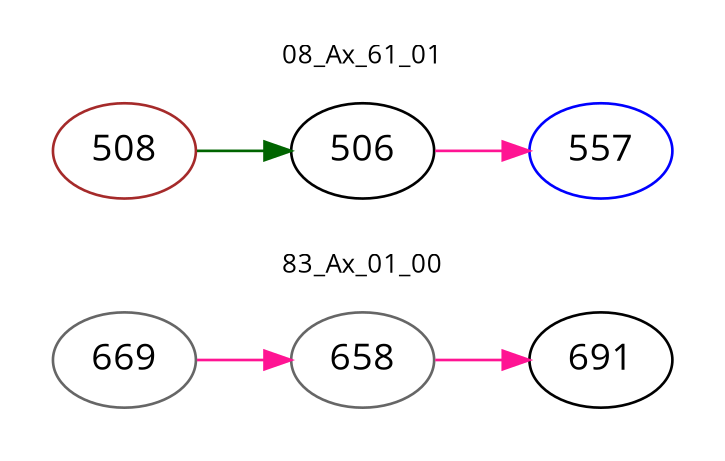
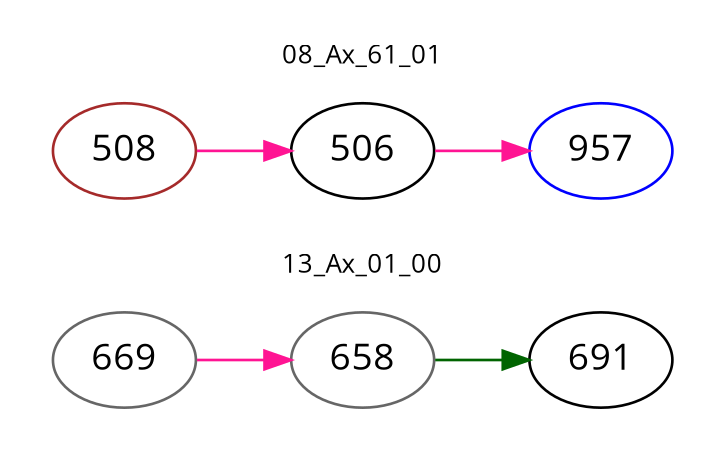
edge "508" -> "506": color darkgreen -> deeppink
node "557": label "557" -> "957"
cluster "83_Ax_01_00": label "83_Ax_01_00" -> "13_Ax_01_00"
edge "658" -> "691": color deeppink -> darkgreen
